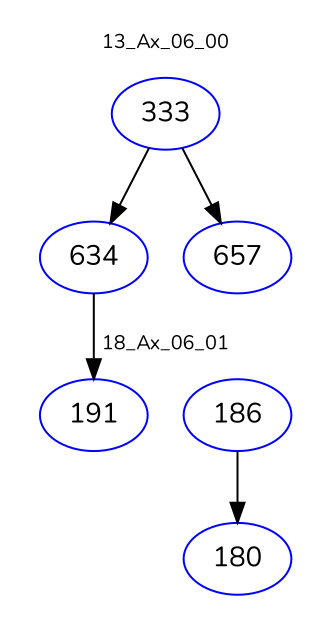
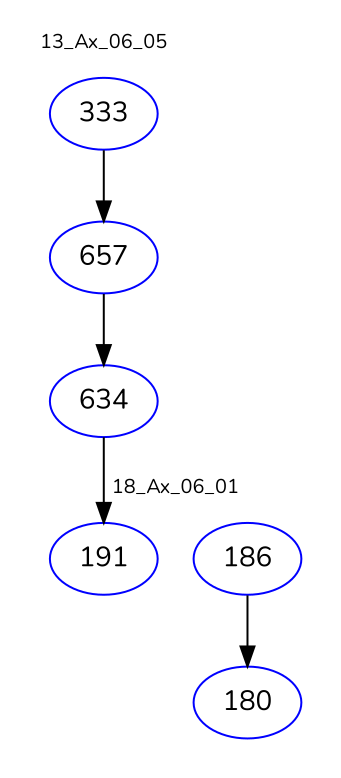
cluster "13_Ax_06_00": label "13_Ax_06_00" -> "13_Ax_06_05"
edge "333" -> "634": now "657" -> "634"
